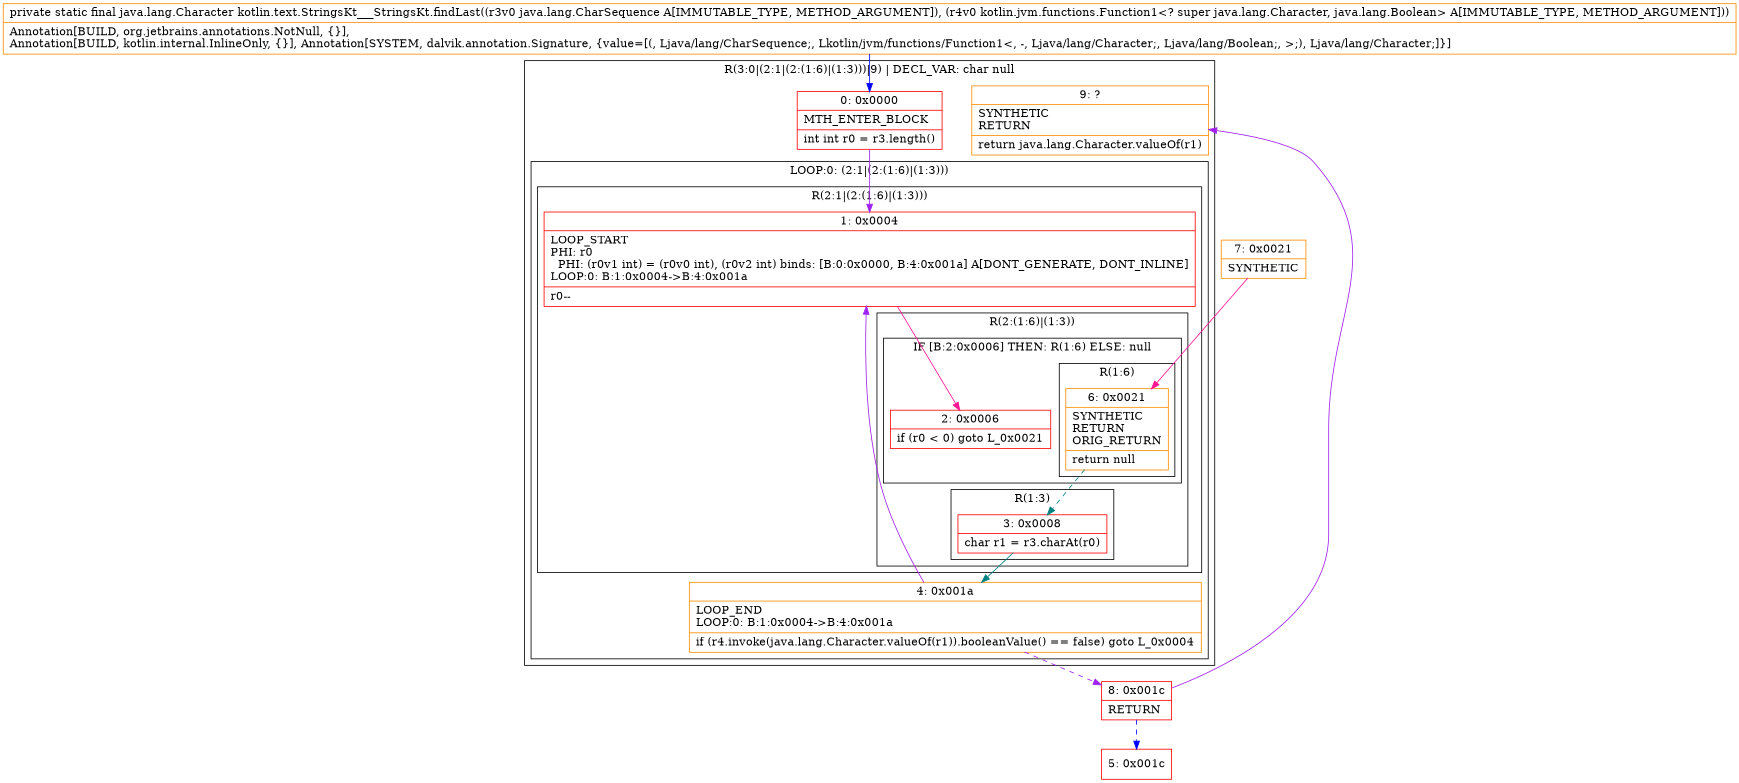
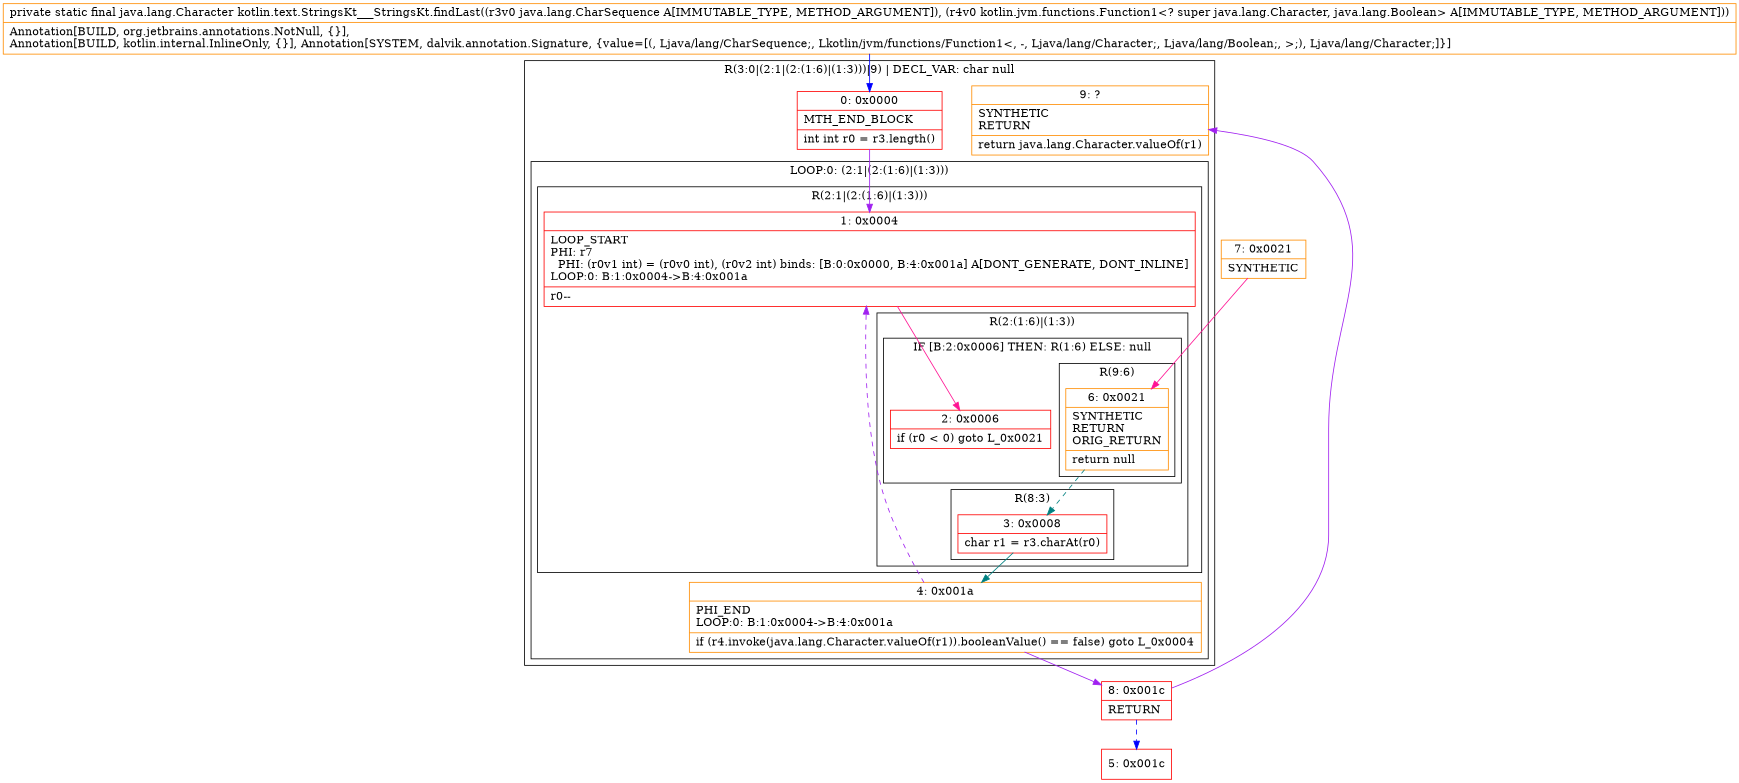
node "0: 0x0000": text "MTH_ENTER_BLOCK" -> "MTH_END_BLOCK"
node "1: 0x0004": text "PHI: r0" -> "PHI: r7"
cluster "R(1:6)": label "R(1:6)" -> "R(9:6)"
edge "4: 0x001a" -> "1: 0x0004": style solid -> dashed
cluster "R(1:3)": label "R(1:3)" -> "R(8:3)"
node "4: 0x001a": text "LOOP_END" -> "PHI_END"
edge "4: 0x001a" -> "8: 0x001c": style dashed -> solid
